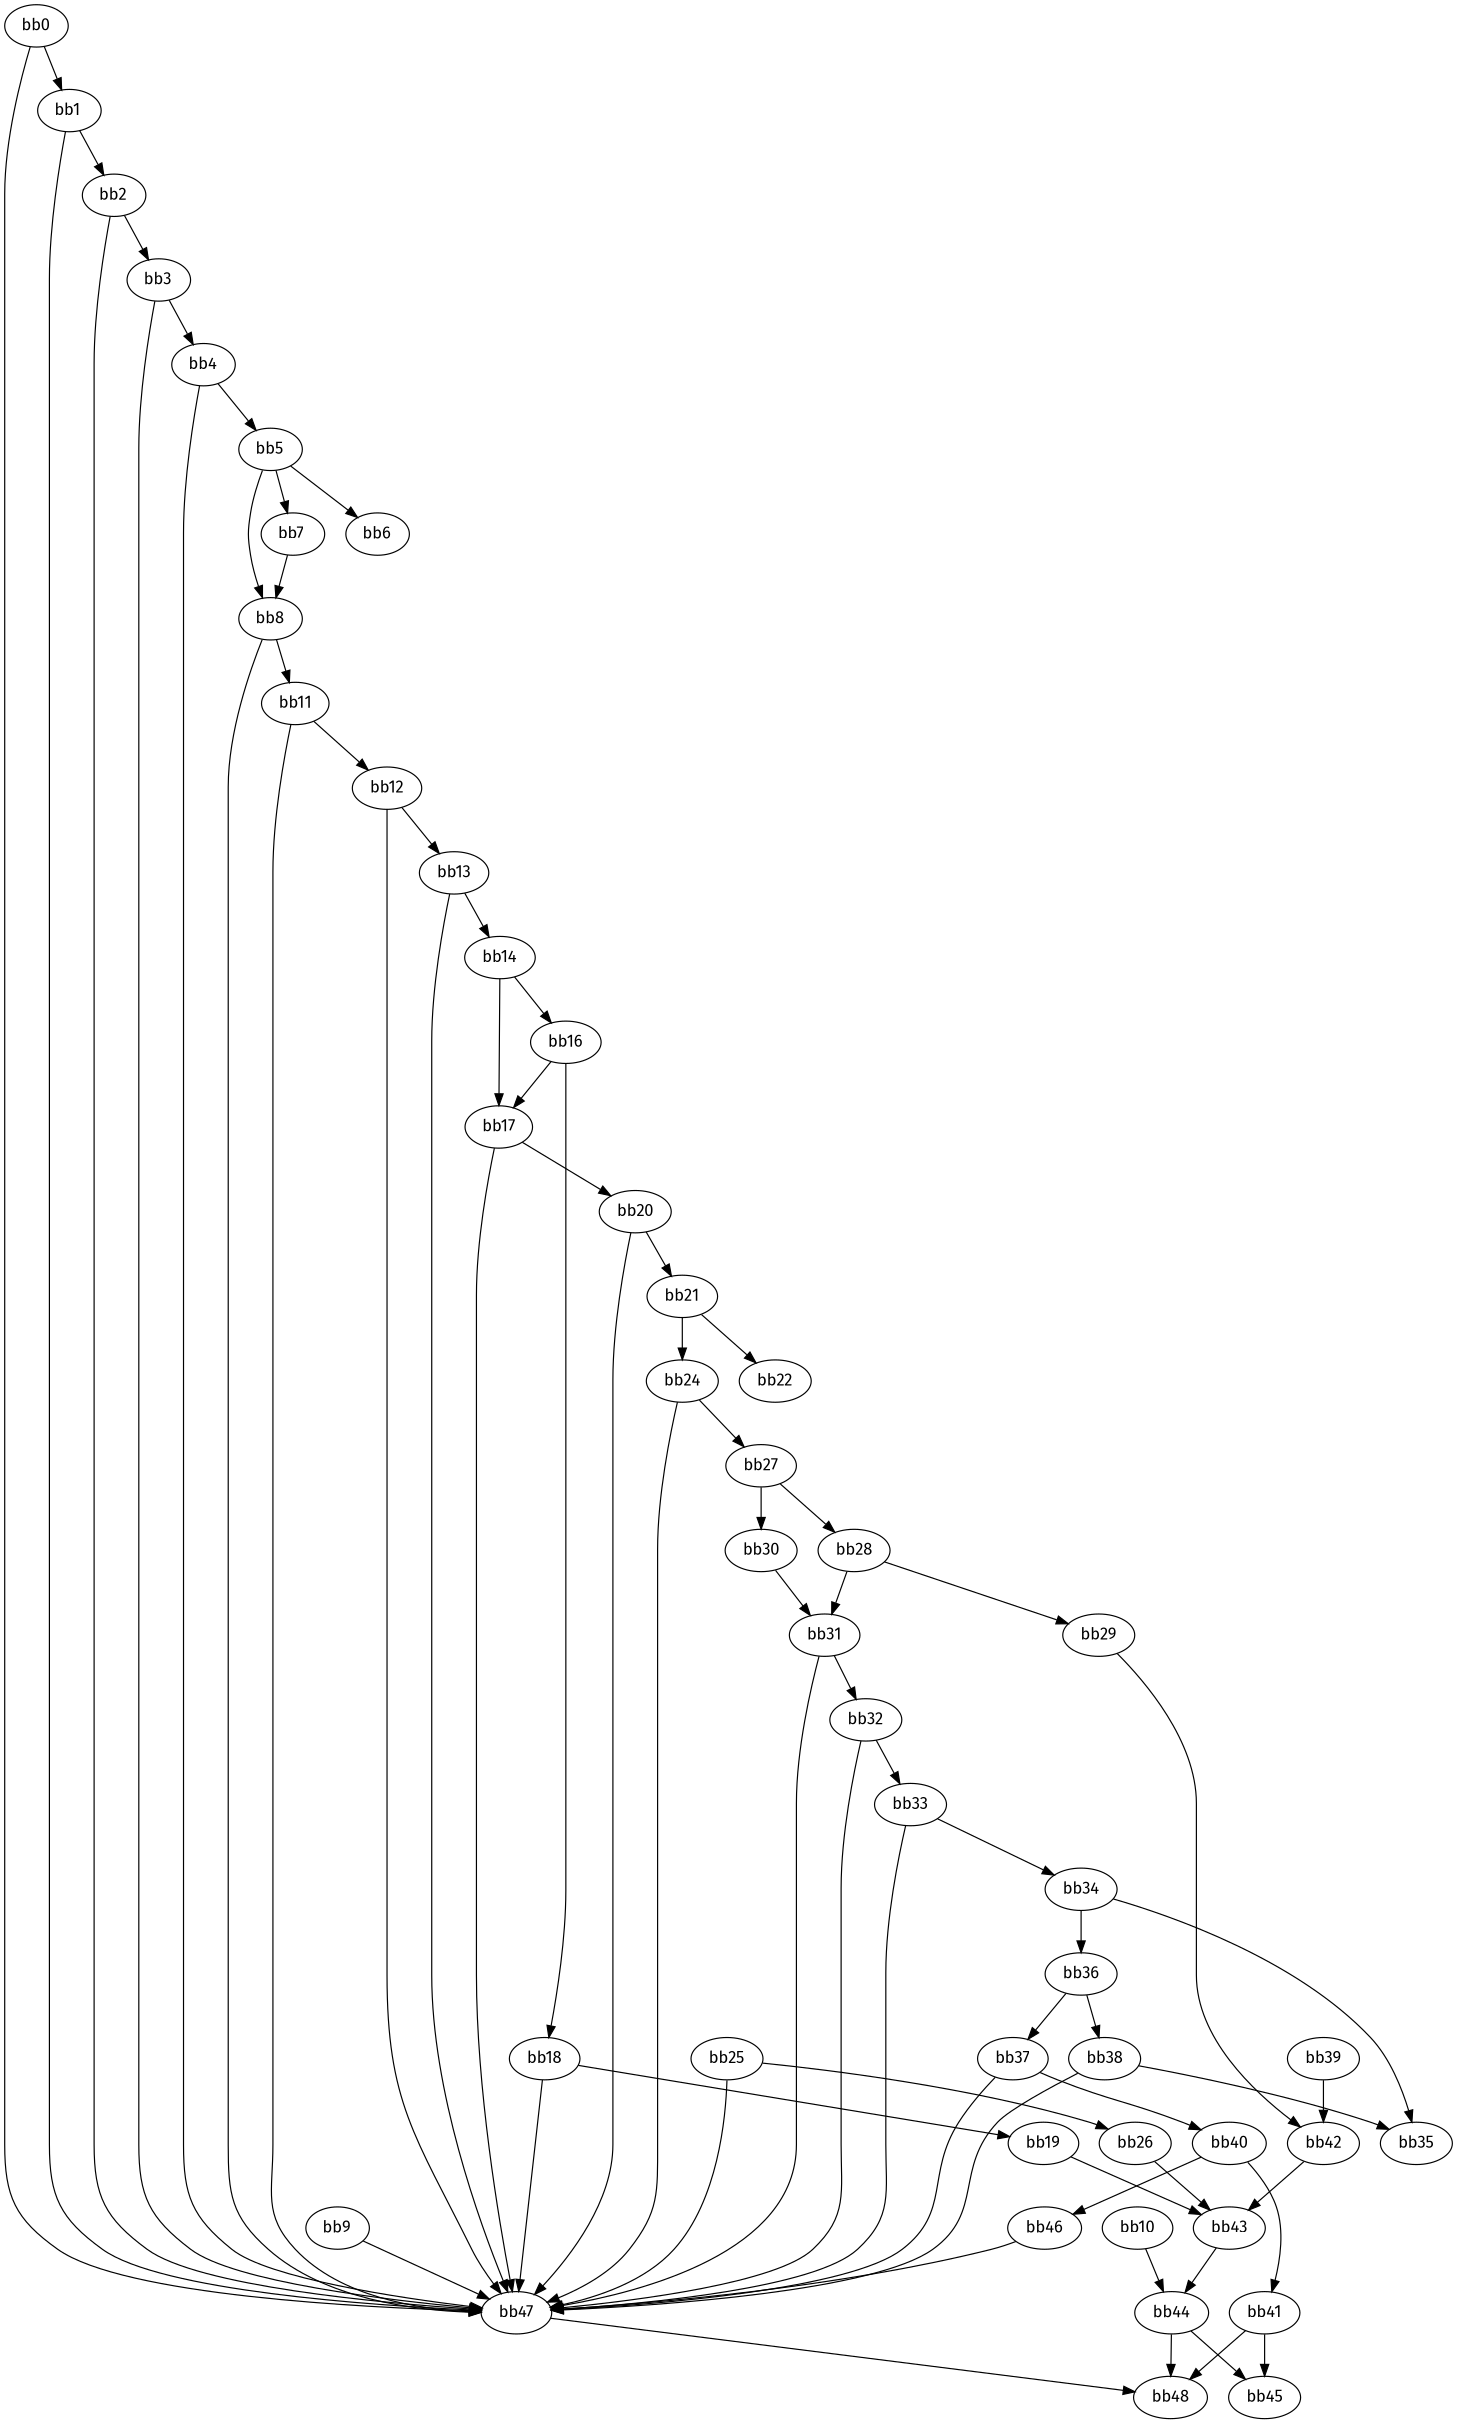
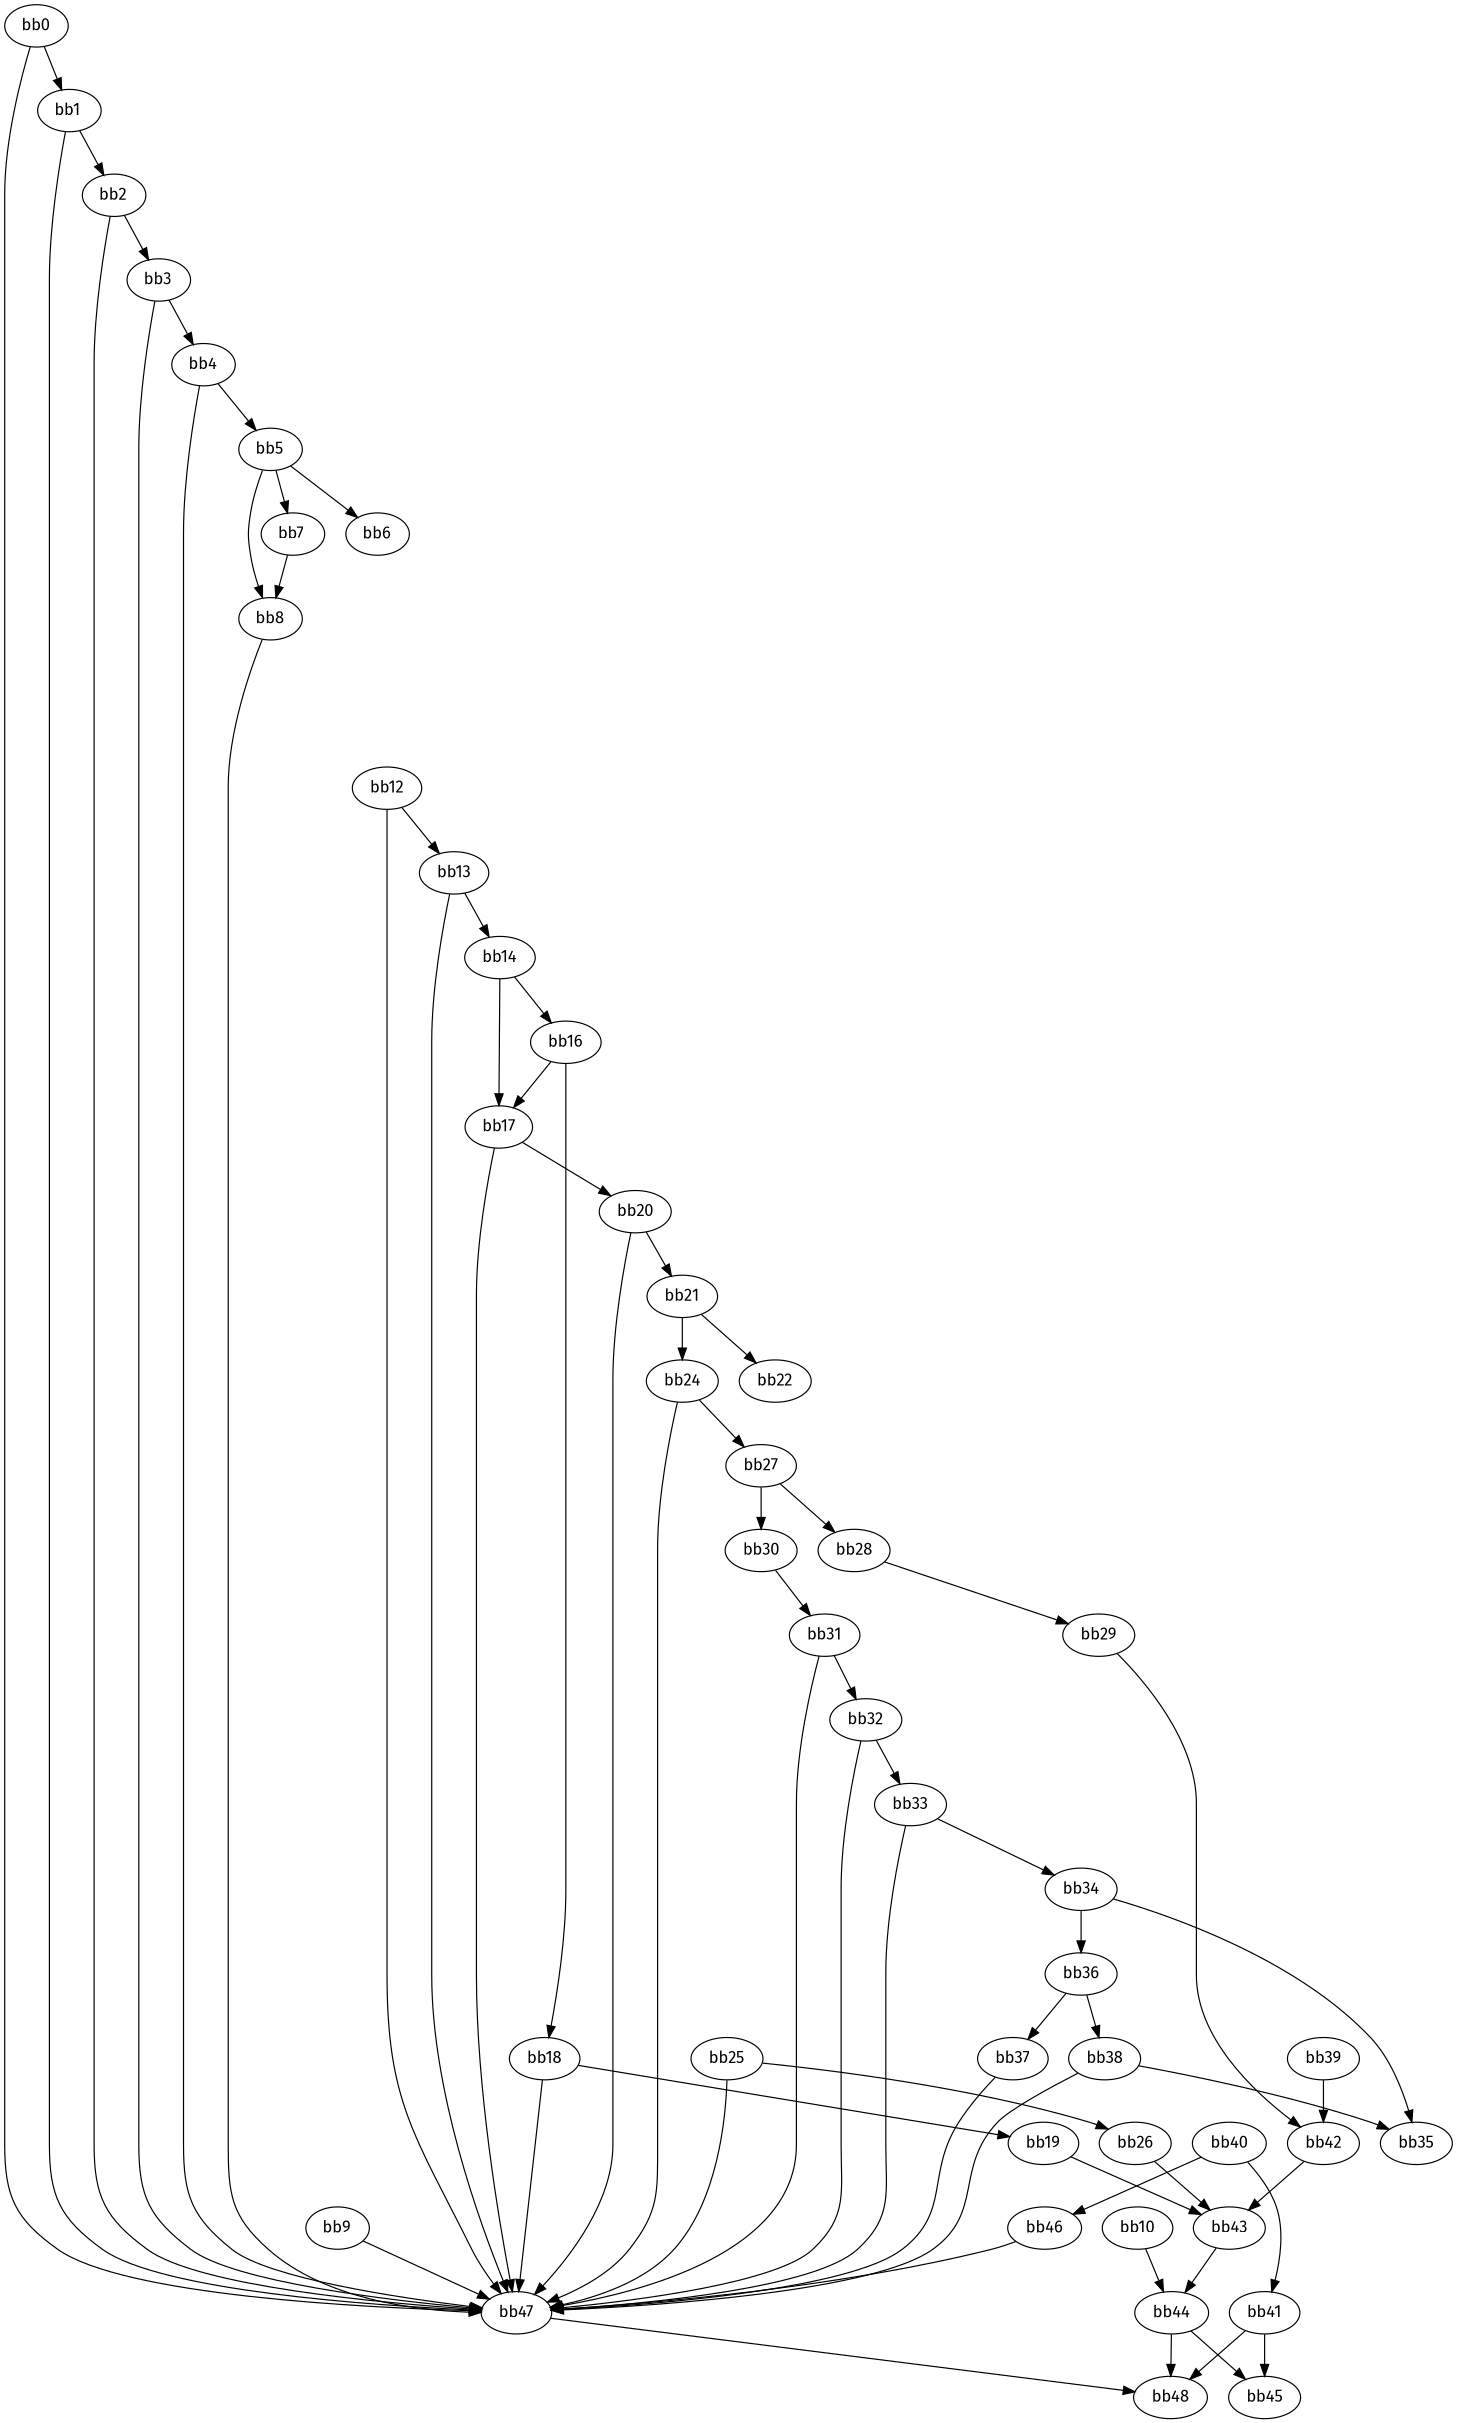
node "bb11": removed
edge "bb28" -> "bb31": removed
edge "bb37" -> "bb40": removed
